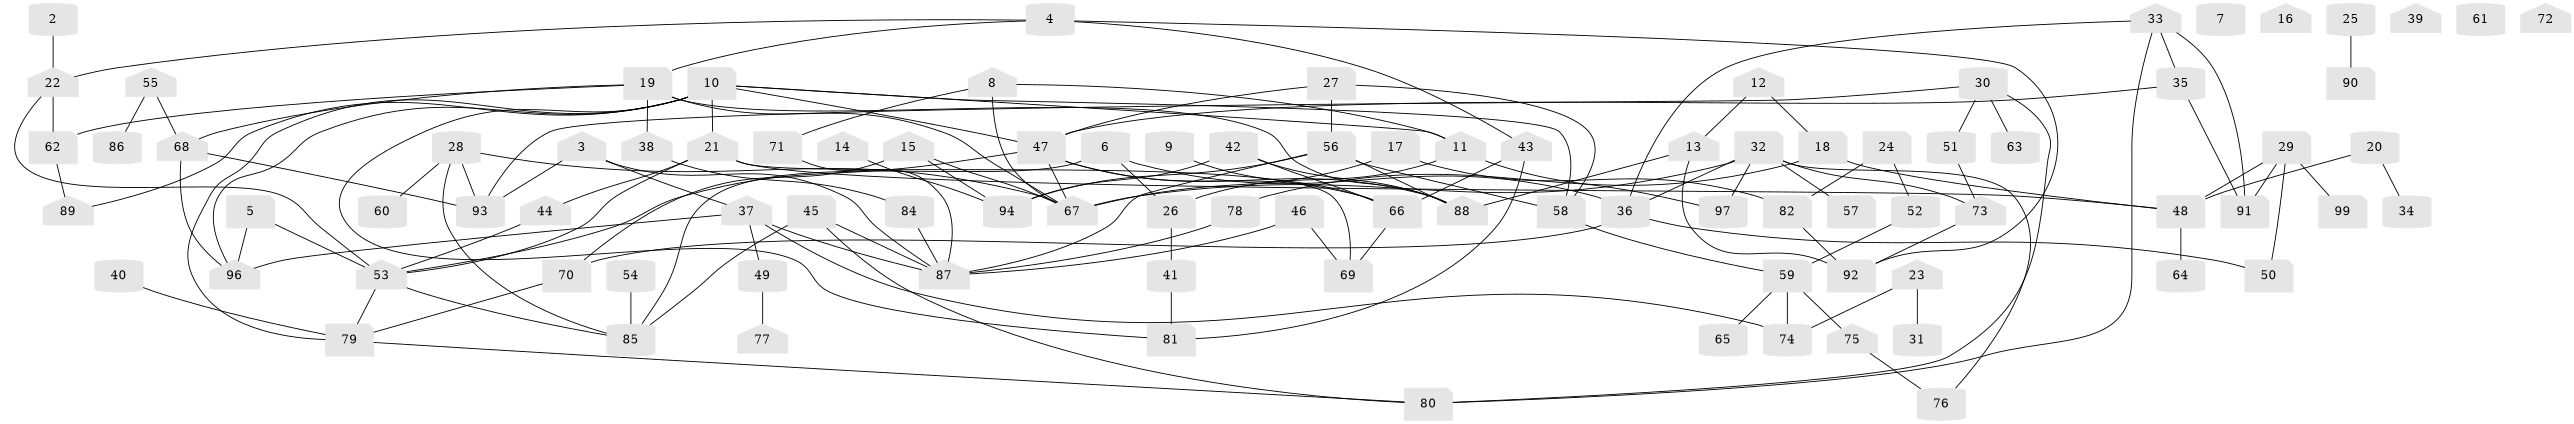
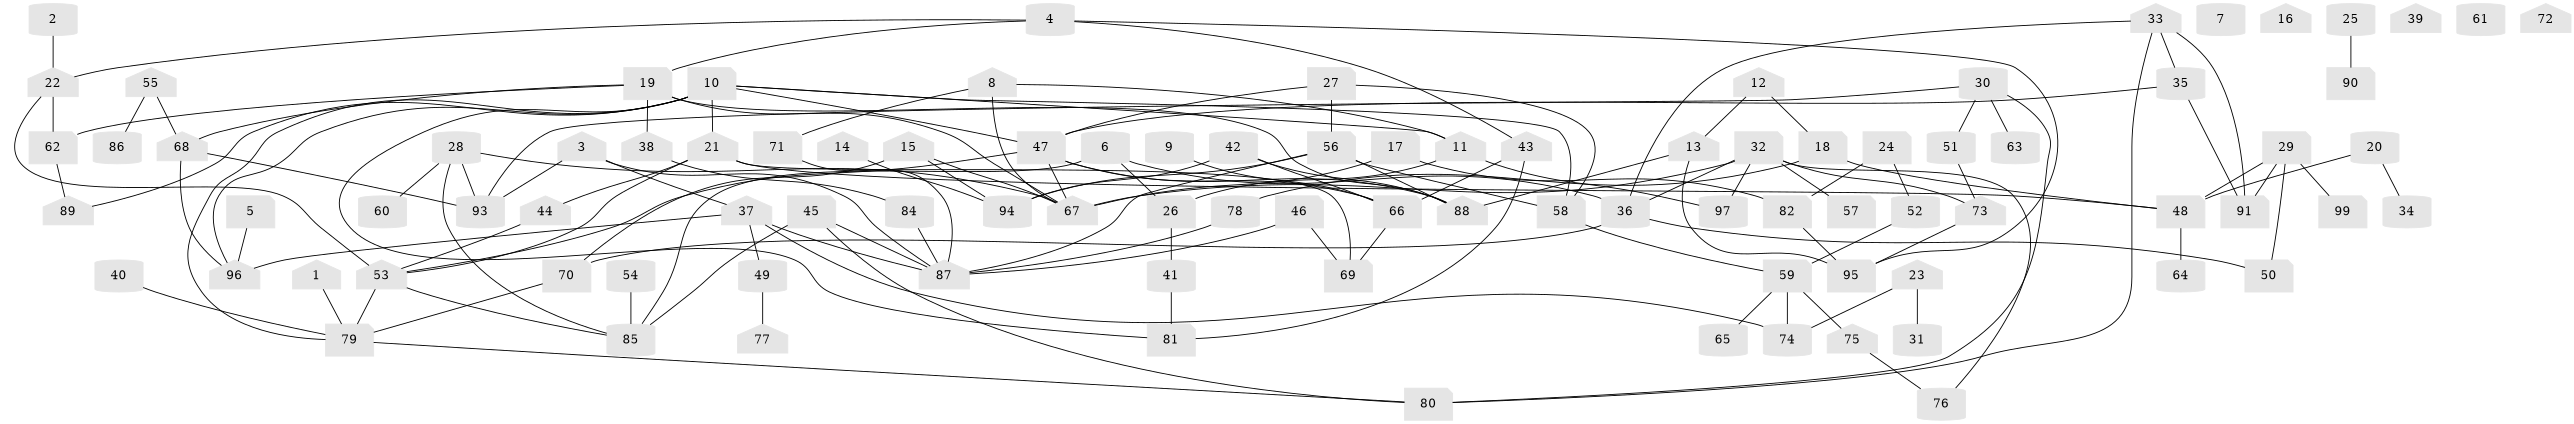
edge "5" -- "53": removed
node "1": added
node "92": label "92" -> "95"
